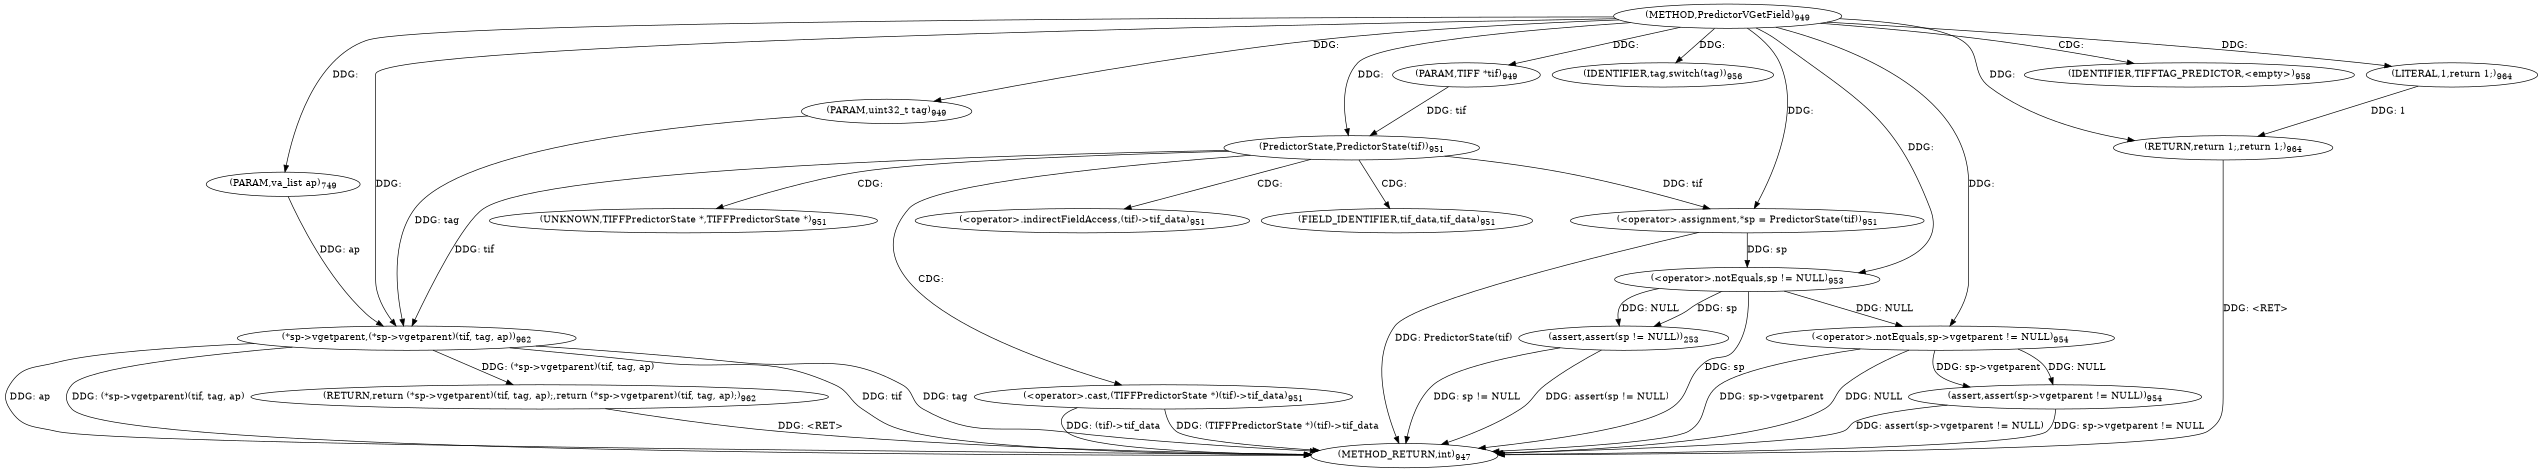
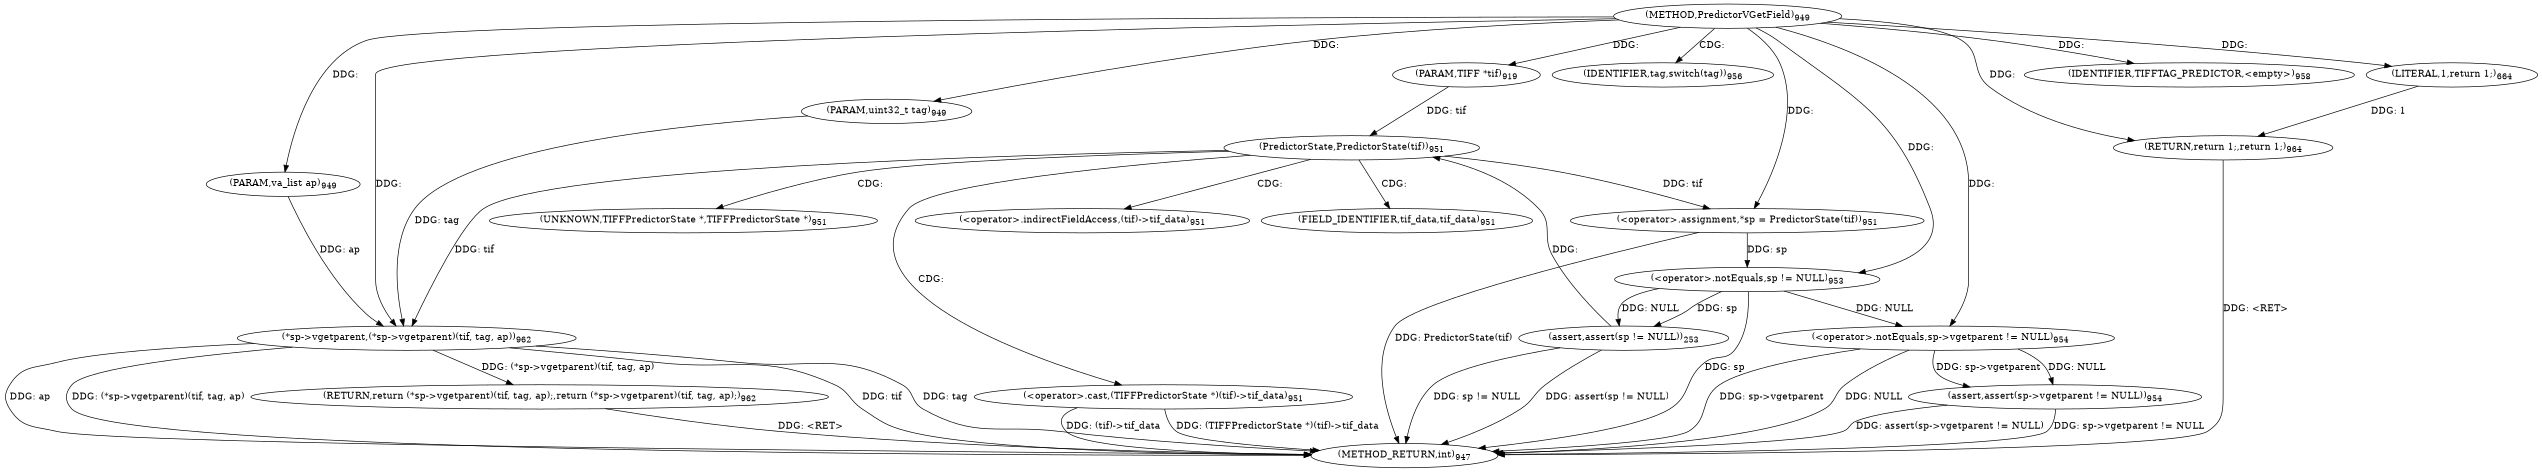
edge "(METHOD,PredictorVGetField)" -> "(PredictorState,PredictorState(tif))": now "(assert,assert(sp != NULL))" -> "(PredictorState,PredictorState(tif))"
edge "(METHOD,PredictorVGetField)" -> "(IDENTIFIER,tag,switch(tag))": label "DDG: " -> "CDG: "
edge "(METHOD,PredictorVGetField)" -> "(IDENTIFIER,TIFFTAG_PREDICTOR,<empty>)": label "CDG: " -> "DDG: "
node "(PARAM,TIFF *tif)": text "949" -> "919"
node "(LITERAL,1,return 1;)": text "964" -> "664"
node "(PARAM,va_list ap)": text "749" -> "949"
